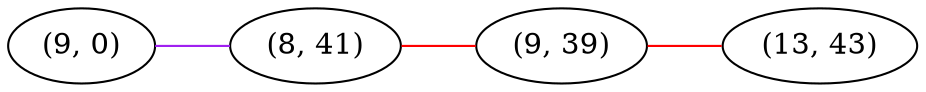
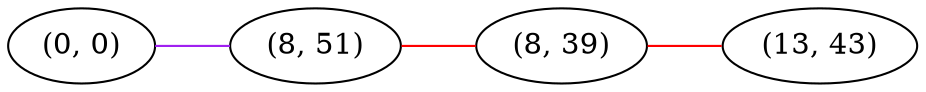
node "(9, 0)": label "(9, 0)" -> "(0, 0)"
node "(8, 41)": label "(8, 41)" -> "(8, 51)"
node "(9, 39)": label "(9, 39)" -> "(8, 39)"
